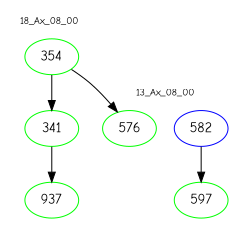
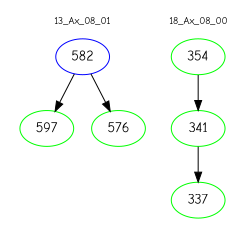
edge "354" -> "576": now "582" -> "576"
cluster "13_Ax_08_00": label "13_Ax_08_00" -> "13_Ax_08_01"
node "937": label "937" -> "337"
